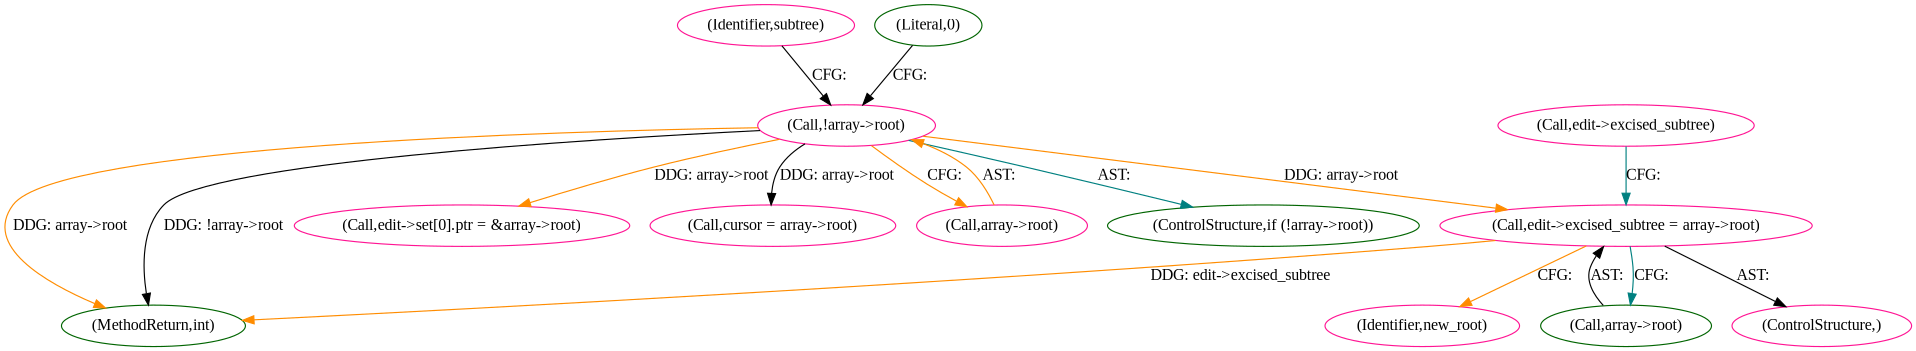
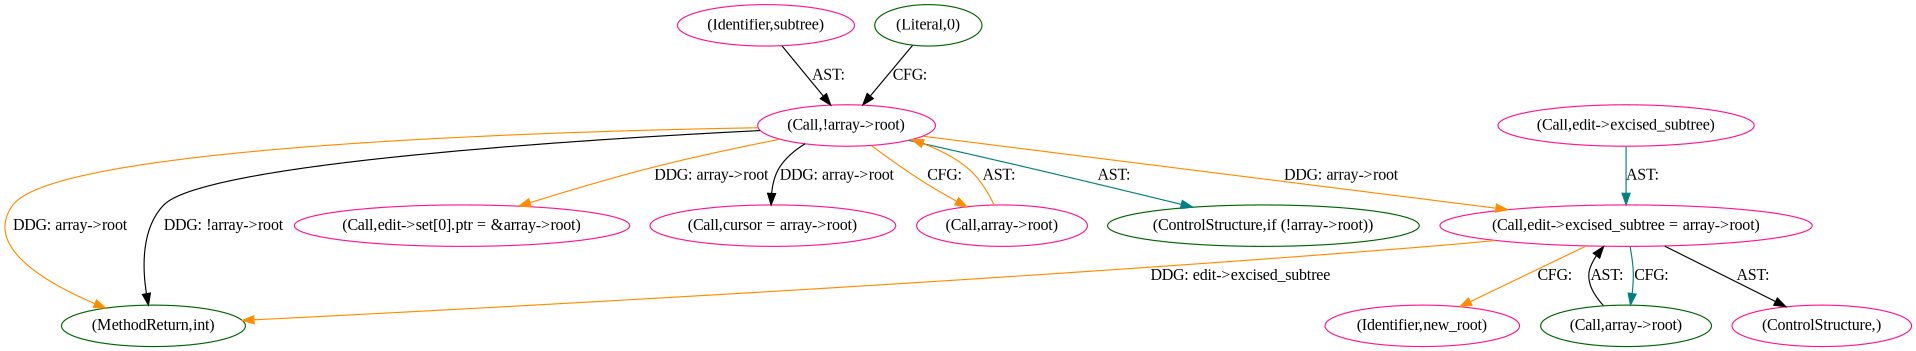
edge "(Identifier,subtree)" -> "(Call,!array->root)": label "CFG: " -> "AST: "
edge "(Call,edit->excised_subtree)" -> "(Call,edit->excised_subtree = array->root)": label "CFG: " -> "AST: "
